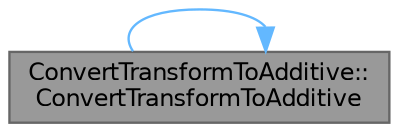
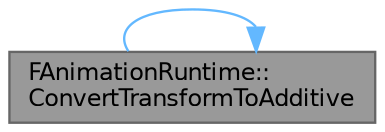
node "ConvertTransformToAdditive:: ConvertTransformToAdditive": label "ConvertTransformToAdditive:: ConvertTransformToAdditive" -> "FAnimationRuntime:: ConvertTransformToAdditive"
